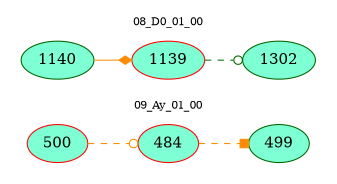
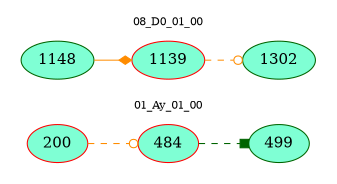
node "1140": label "1140" -> "1148"
edge "1139" -> "1302": color darkgreen -> darkorange
cluster "09_Ay_01_00": label "09_Ay_01_00" -> "01_Ay_01_00"
node "500": label "500" -> "200"
edge "484" -> "499": color darkorange -> darkgreen
